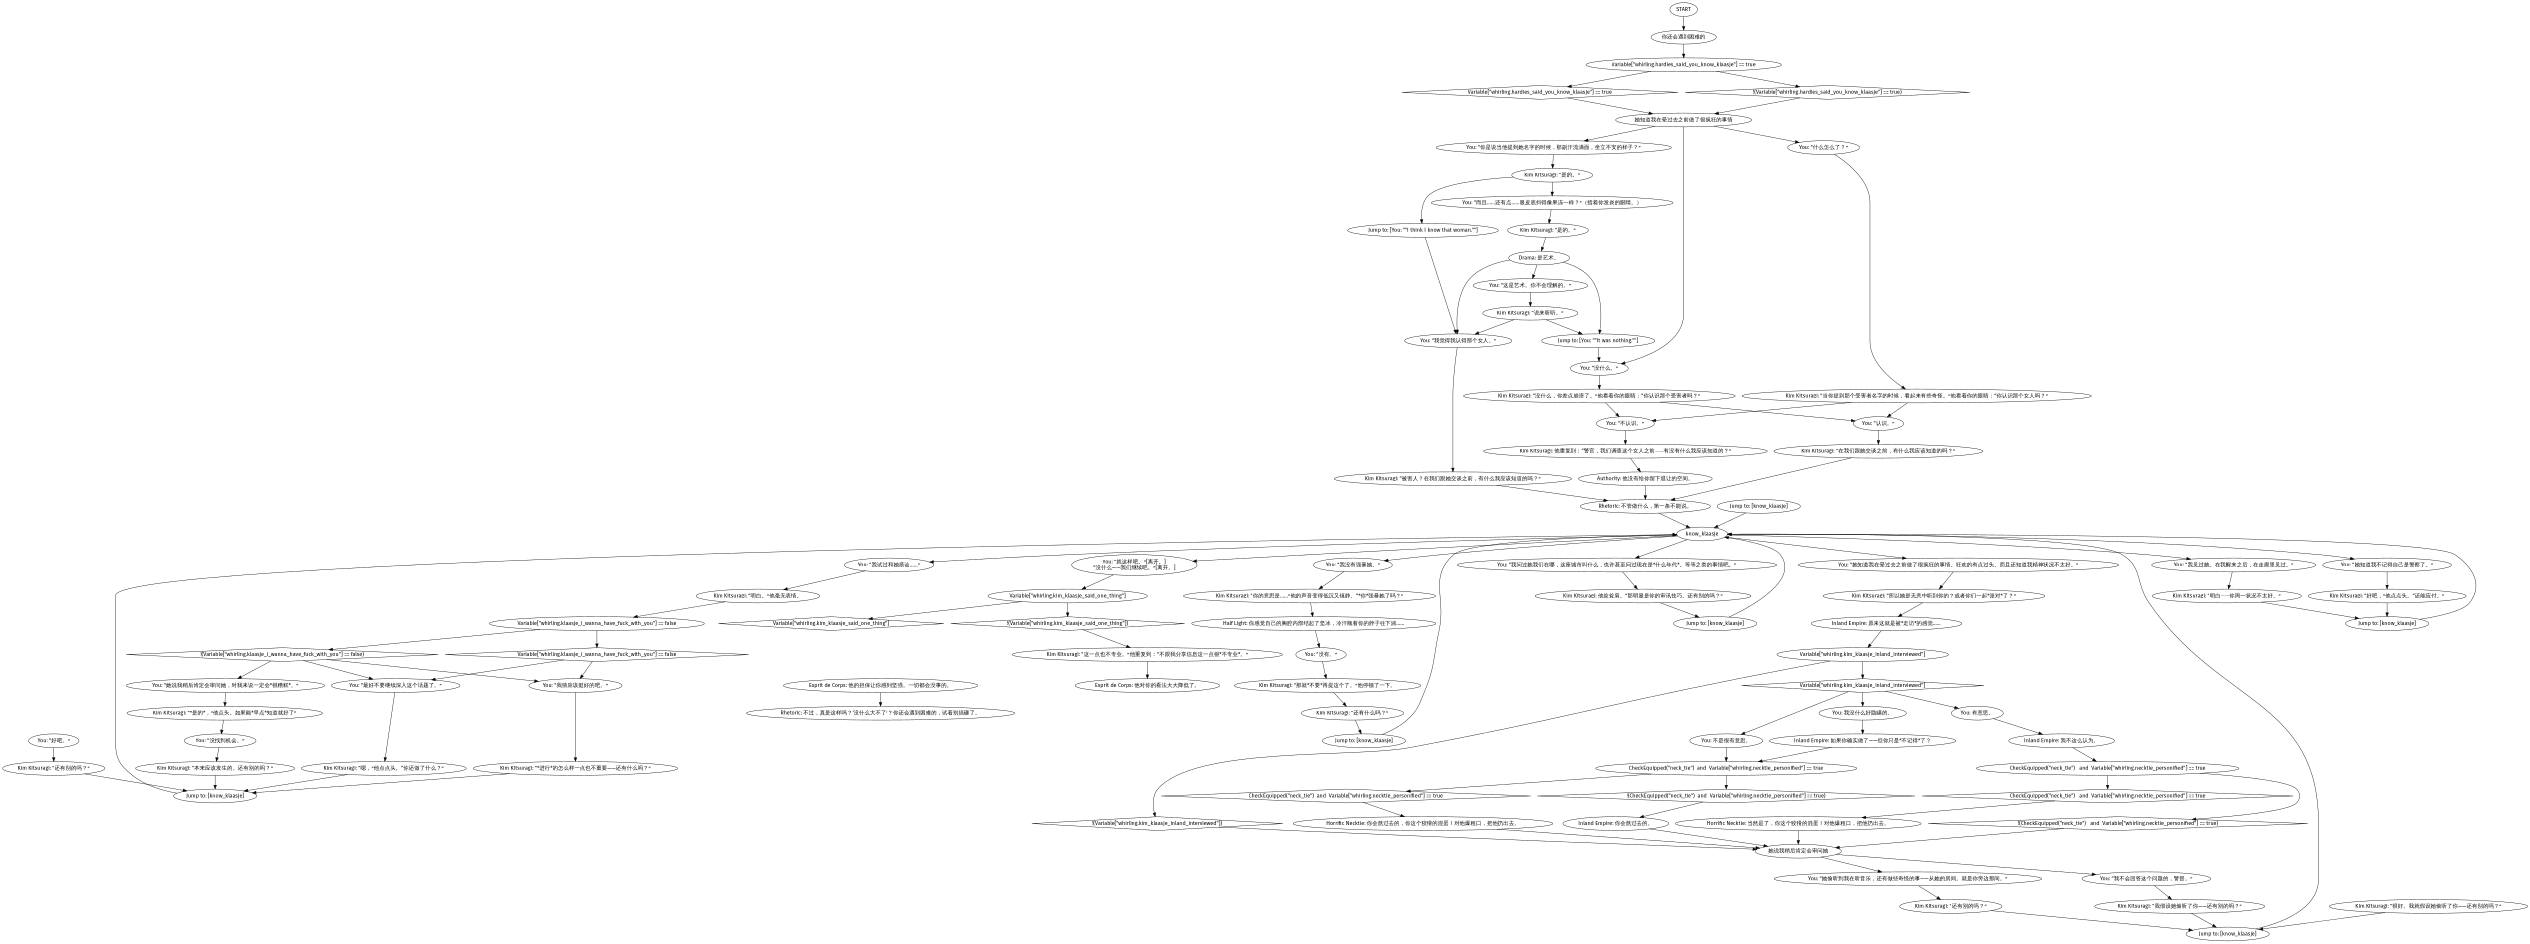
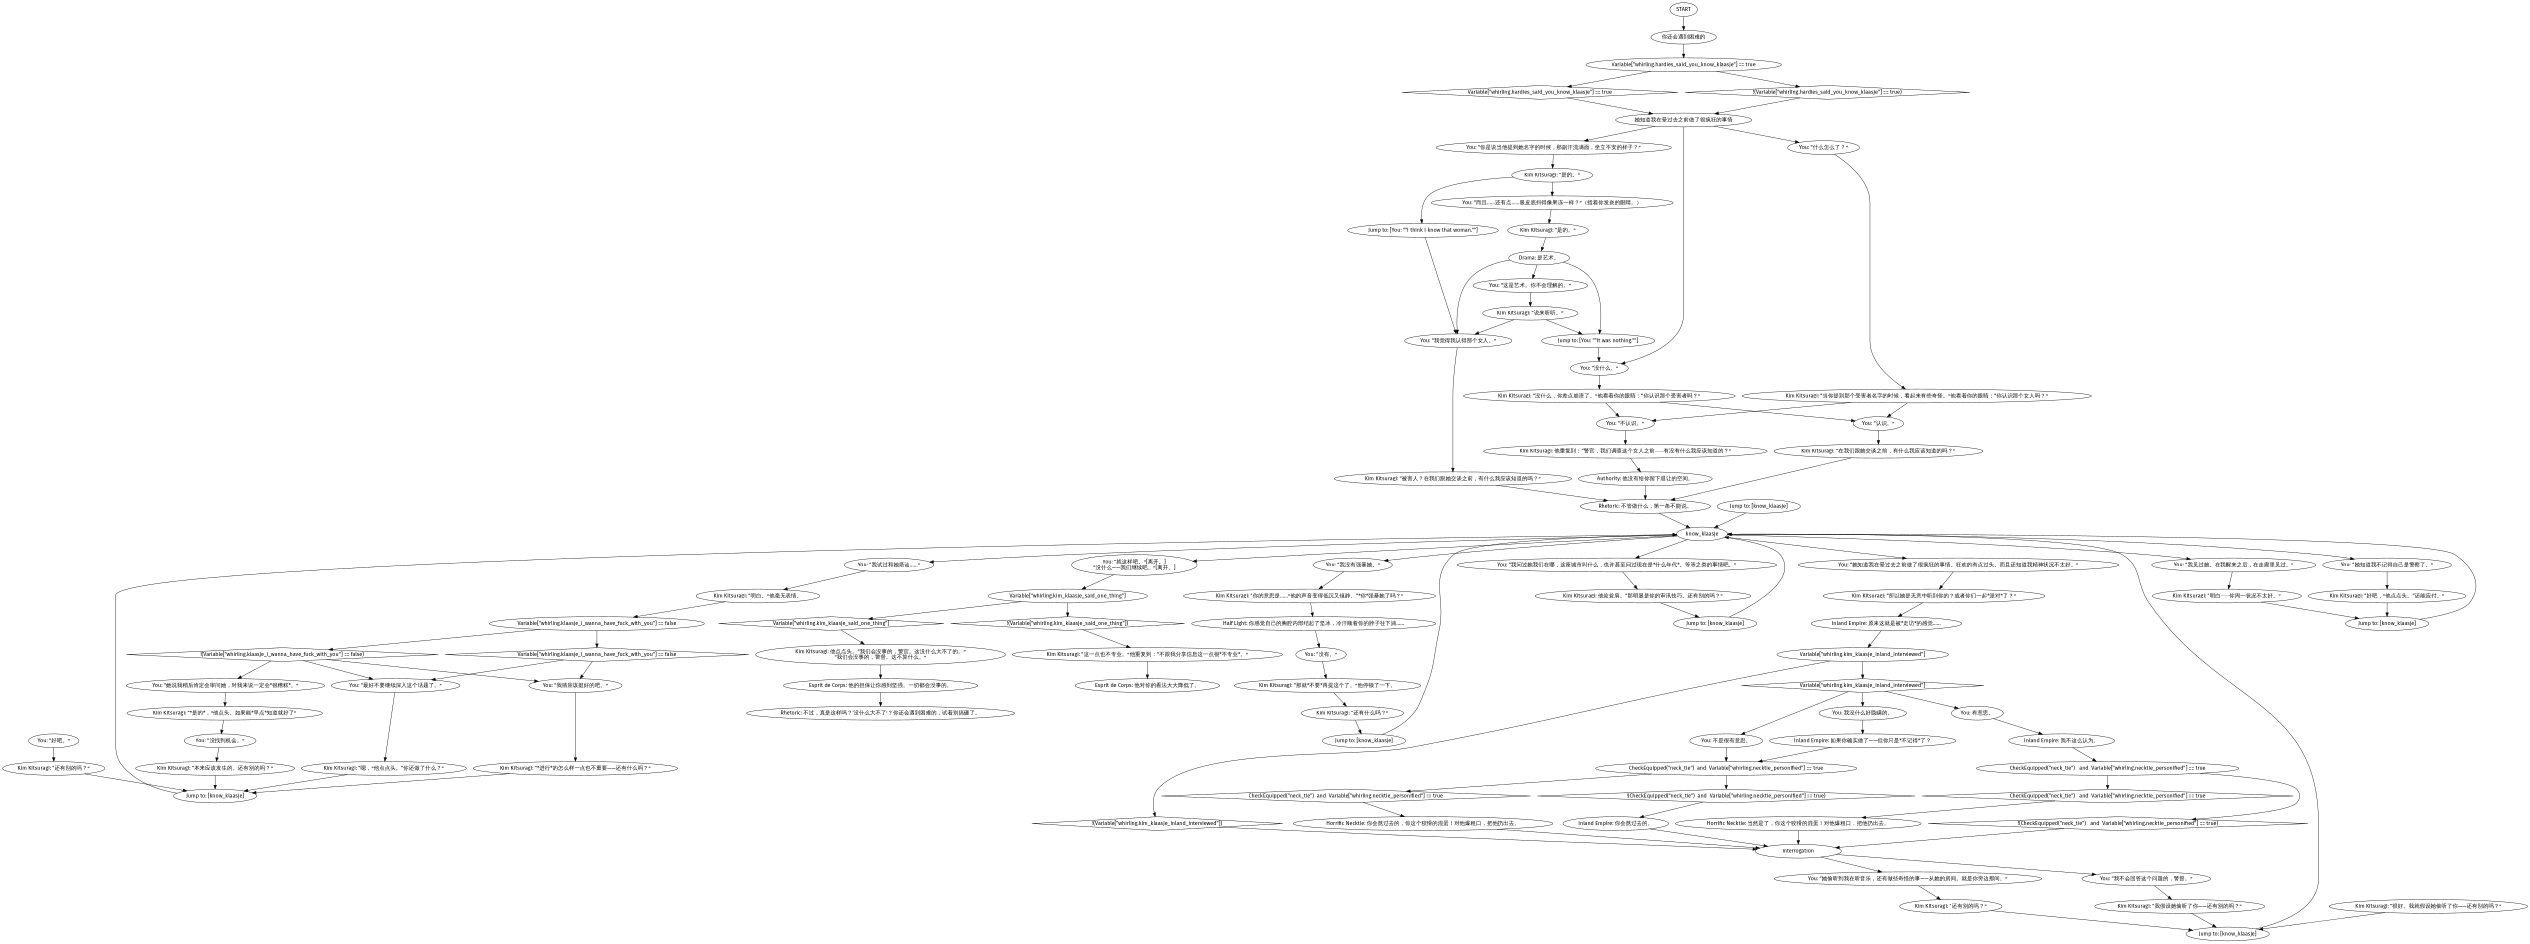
node "Kim Kitsuragi: 他点点头。“我们会没事的，警官。这没什么大不了的。” “我们会没事的，警督。这不算什么。”": added
node "她说我稍后肯定会审问她": label "她说我稍后肯定会审问她" -> "interrogation"
